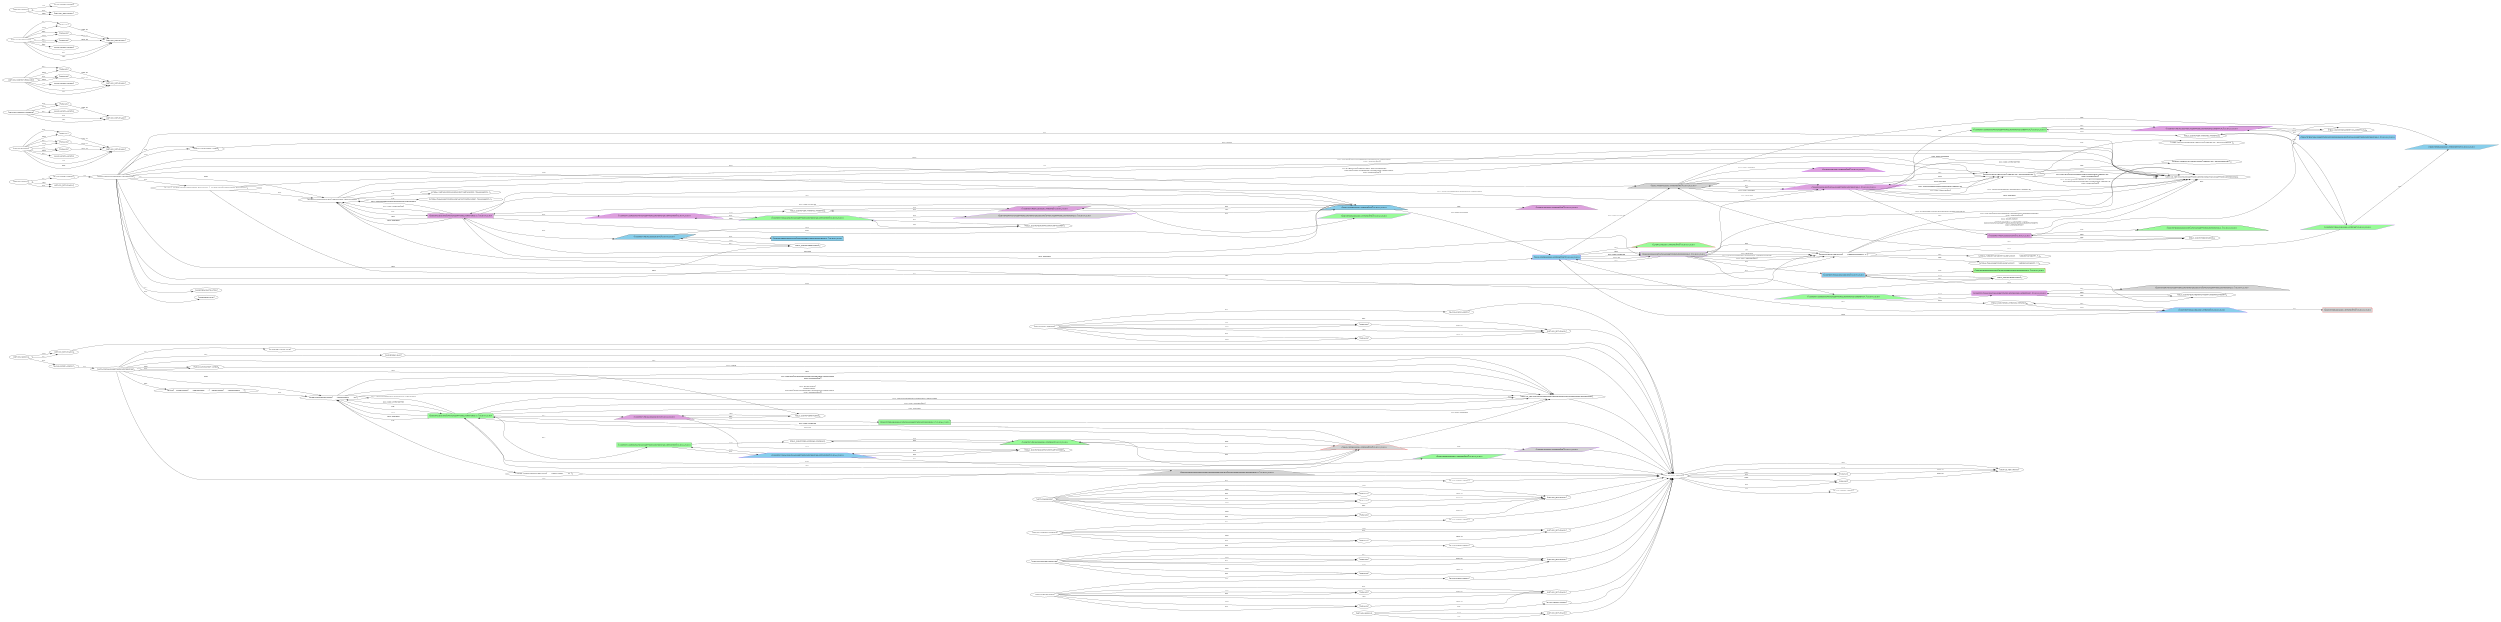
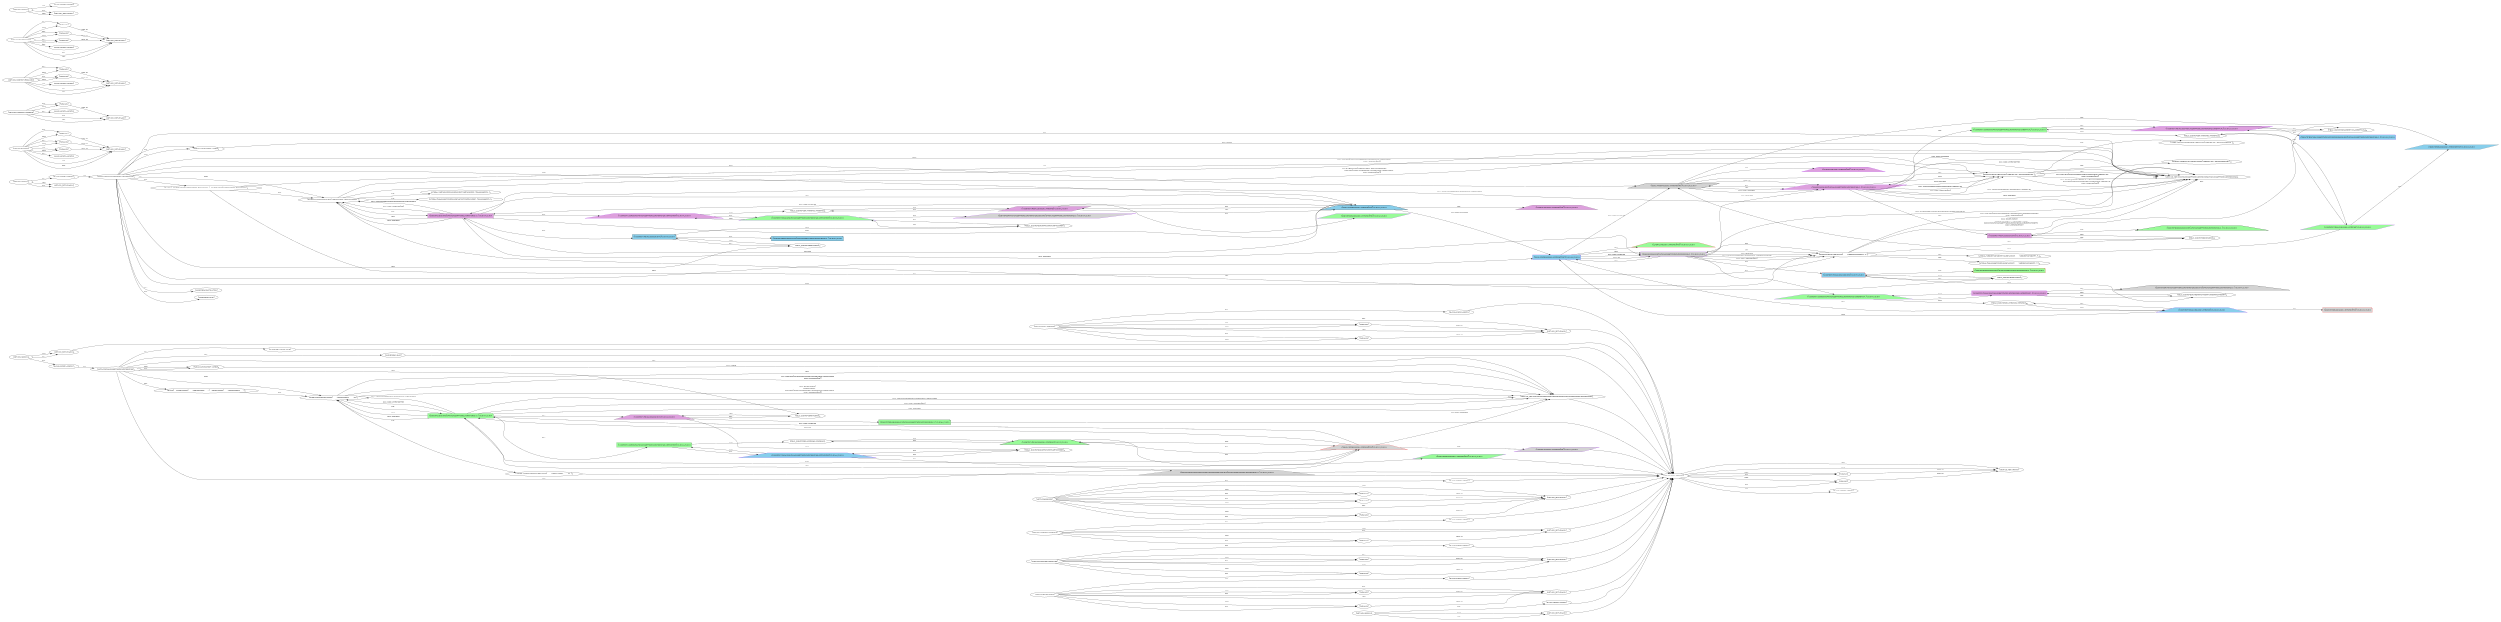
edge "<(base.Unretained,base::Unretained(this))<SUB>13</SUB>>" -> "<(LITERAL,this,base::Unretained(this))<SUB>13</SUB>>": label "DDG: base::Unretained" -> "AST: "
node "<(<operator>.fieldAccess,base::Bind)<SUB>5</SUB>>": shape parallelogram -> note
